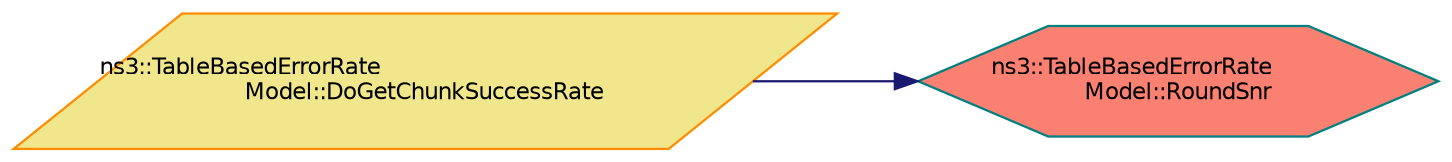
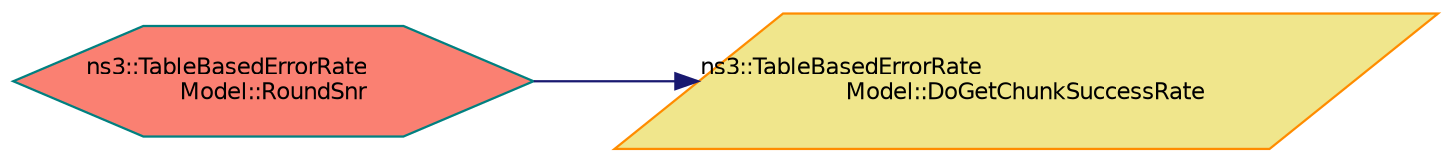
edge "ns3::TableBasedErrorRate Model::DoGetChunkSuccessRate" -> "ns3::TableBasedErrorRate Model::RoundSnr": reversed
